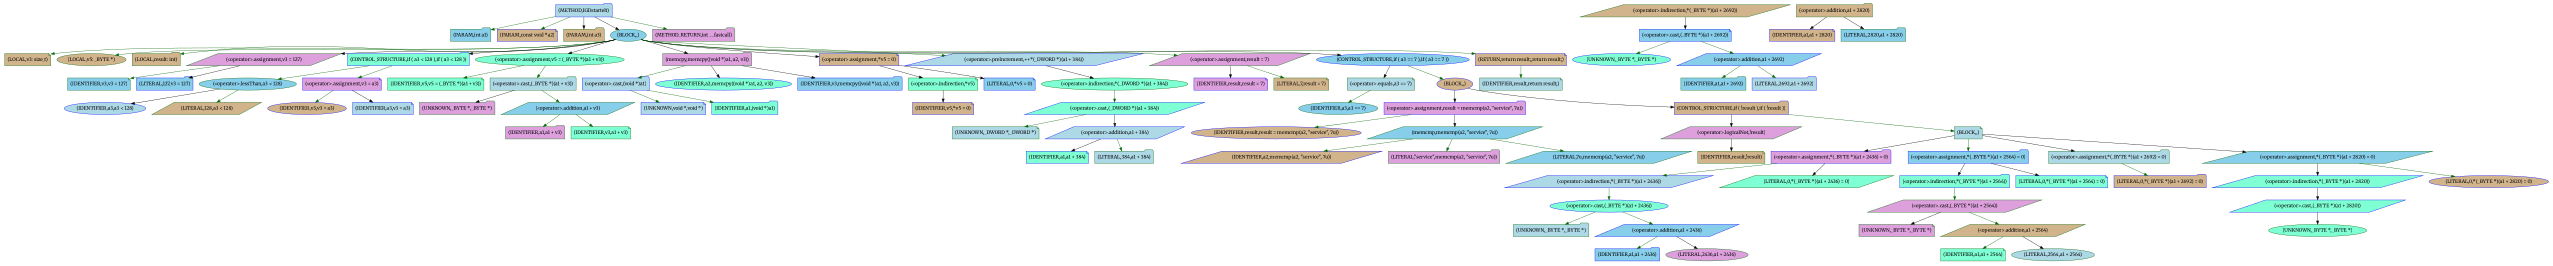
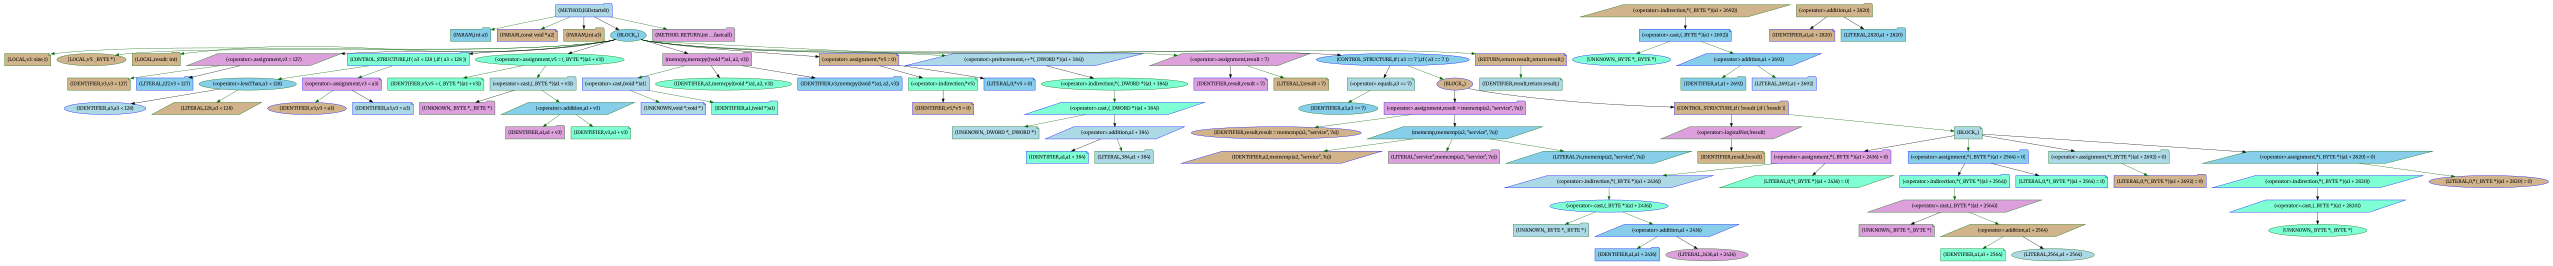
node "(IDENTIFIER,v3,v3 = 127)": fillcolor skyblue -> tan
node "(IDENTIFIER,a2,memcpy((void *)a1, a2, v3))": color blue -> darkgreen
